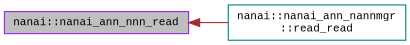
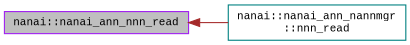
node "nanai::nanai_ann_nannmgr ::read_read": label "nanai::nanai_ann_nannmgr ::read_read" -> "nanai::nanai_ann_nannmgr ::nnn_read"
